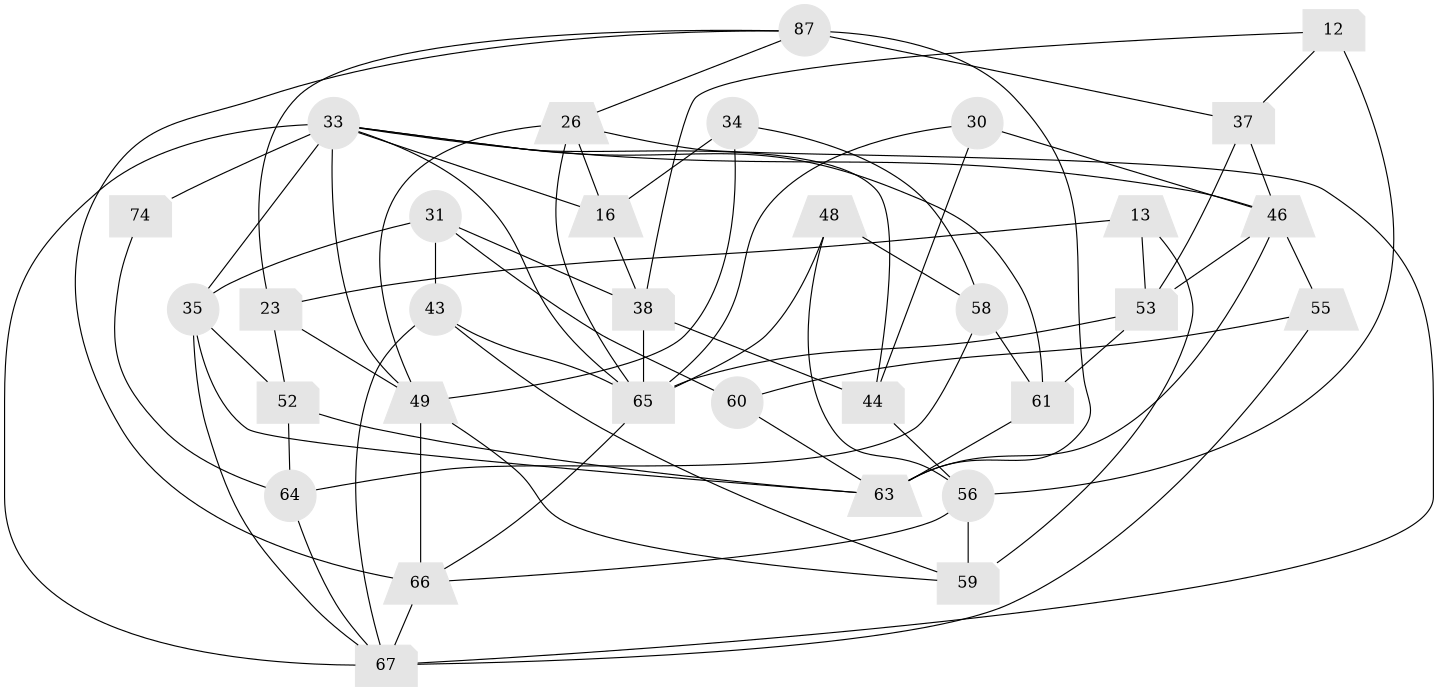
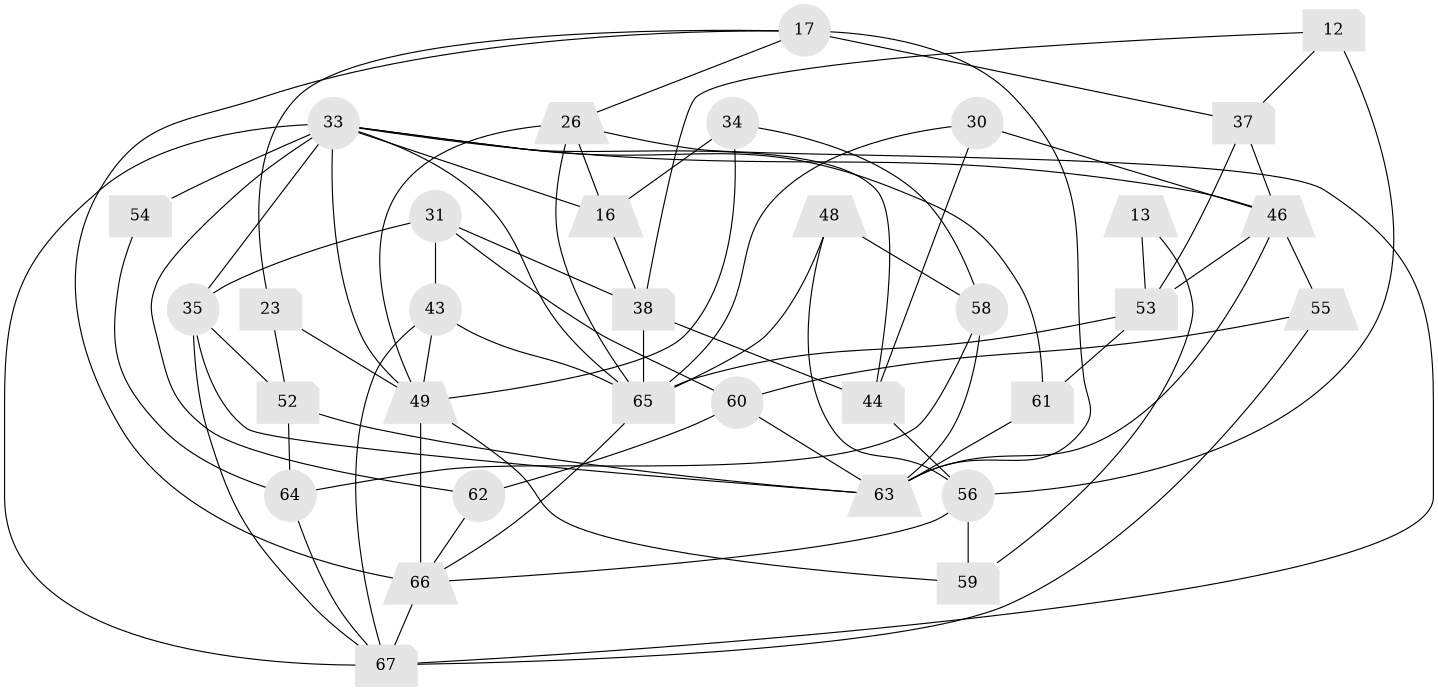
node "87": label "87" -> "17"
node "74": label "74" -> "54"
edge "13" -- "23": removed
edge "58" -- "61": now "58" -- "63"
edge "43" -- "59": now "43" -- "49"
node "62": added
